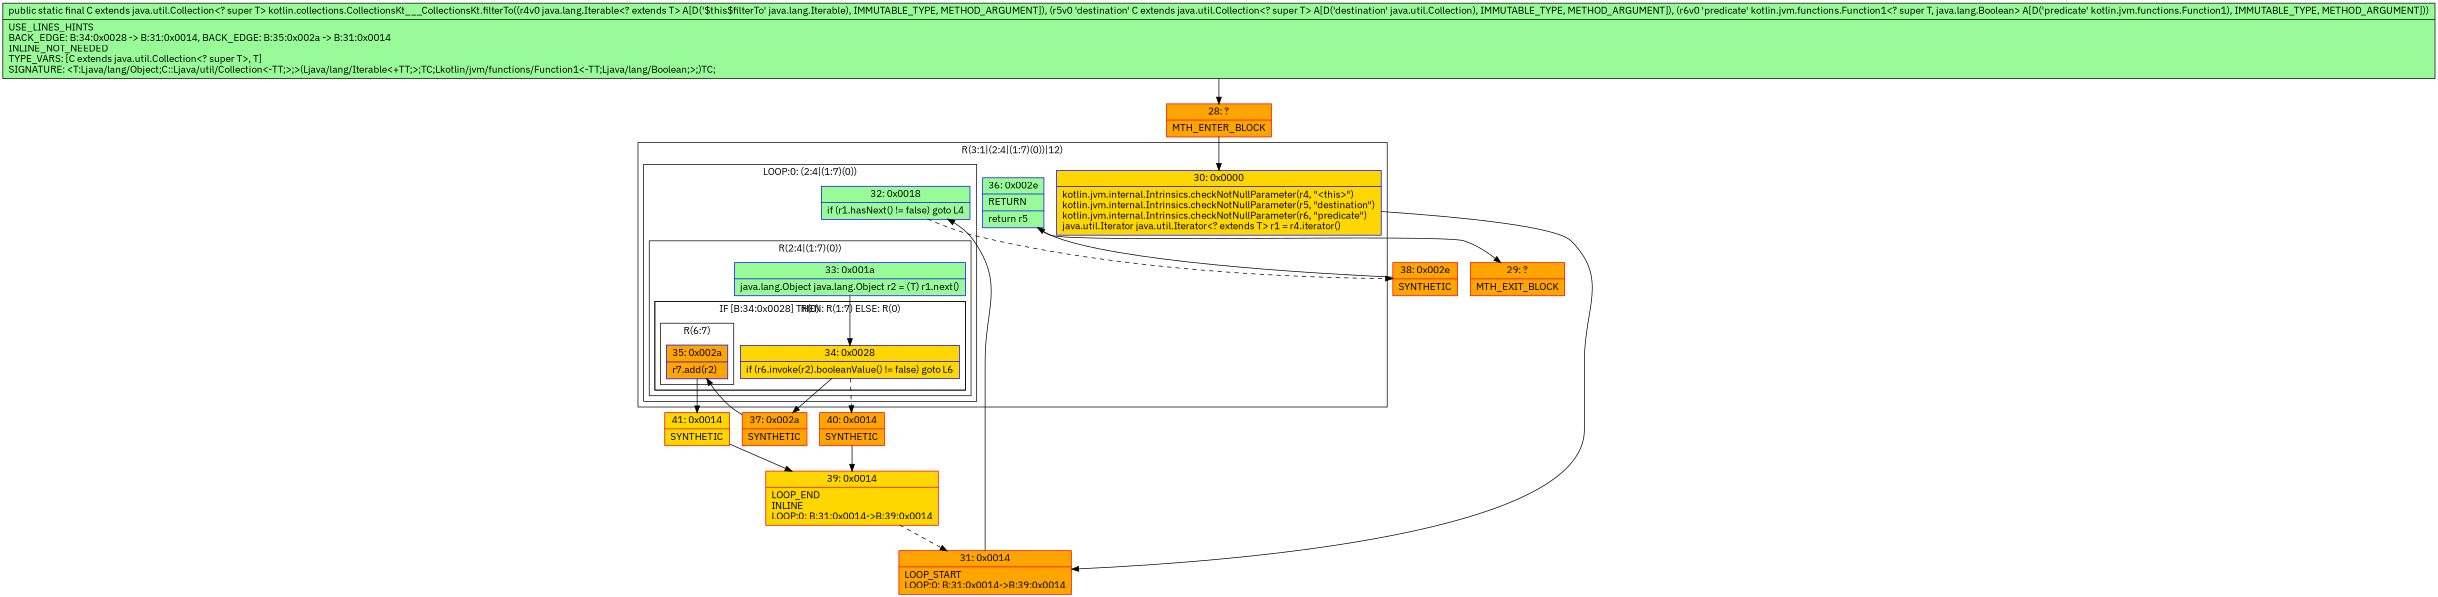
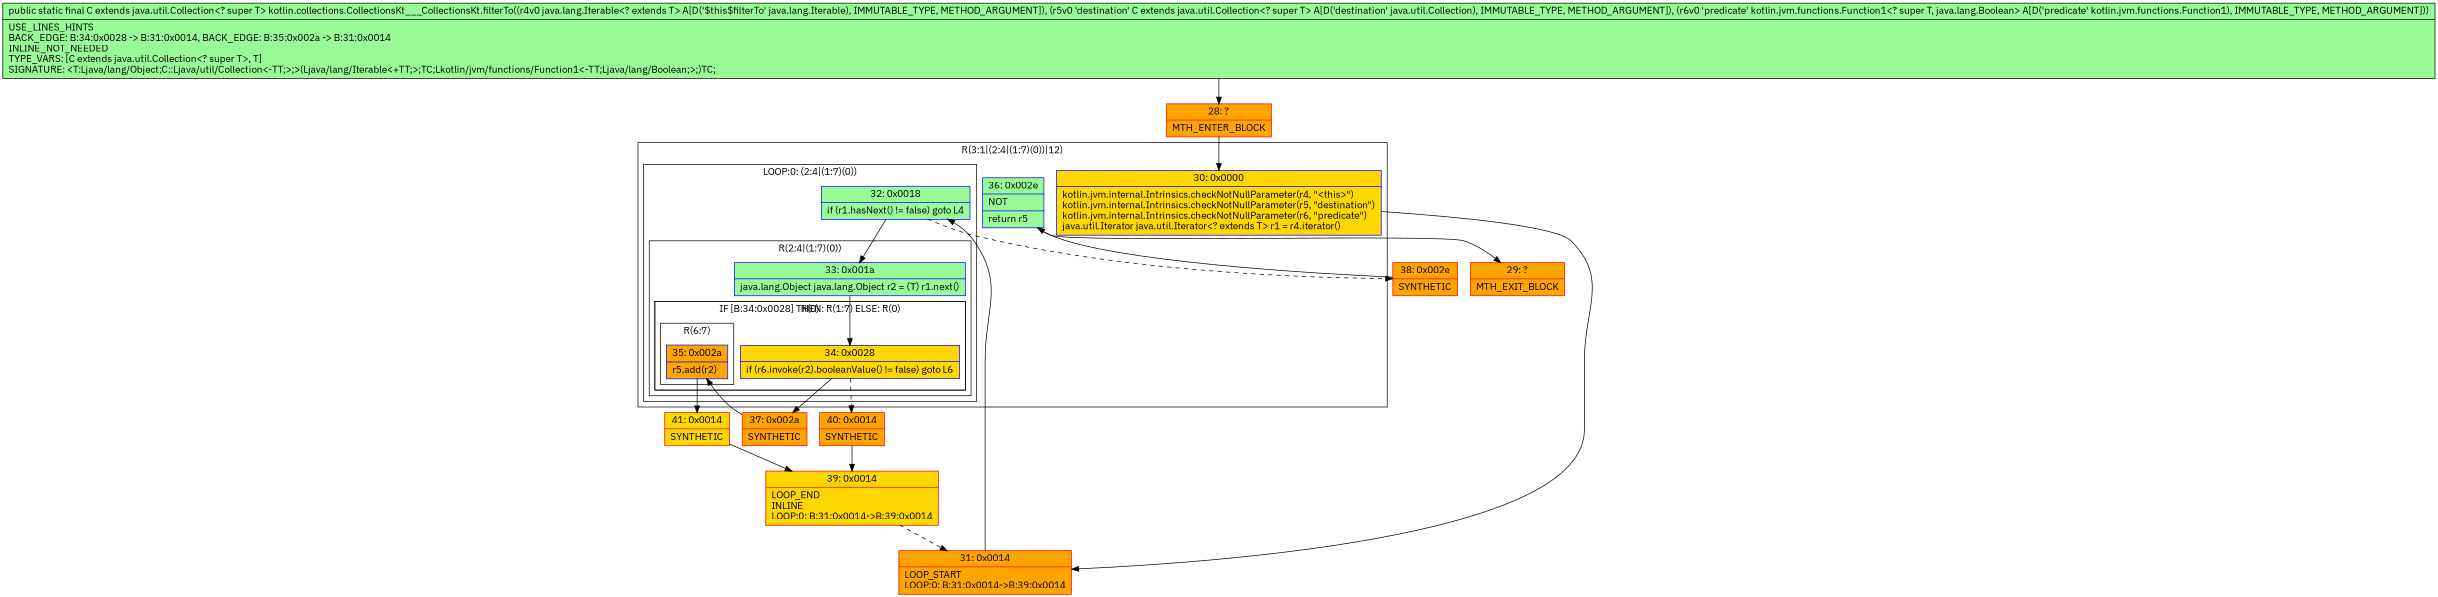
node "36: 0x002e": text "RETURN" -> "NOT"
edge "32: 0x0018" -> "33: 0x001a": added
node "35: 0x002a": text "r7.add(r2)" -> "r5.add(r2)"
